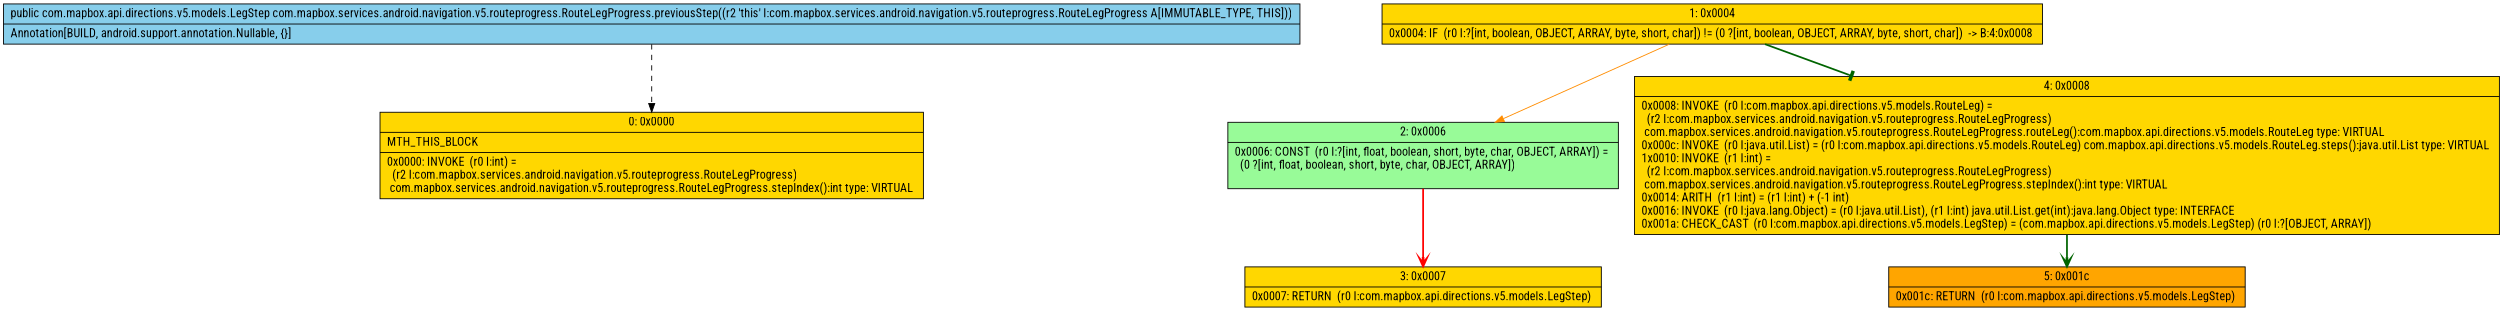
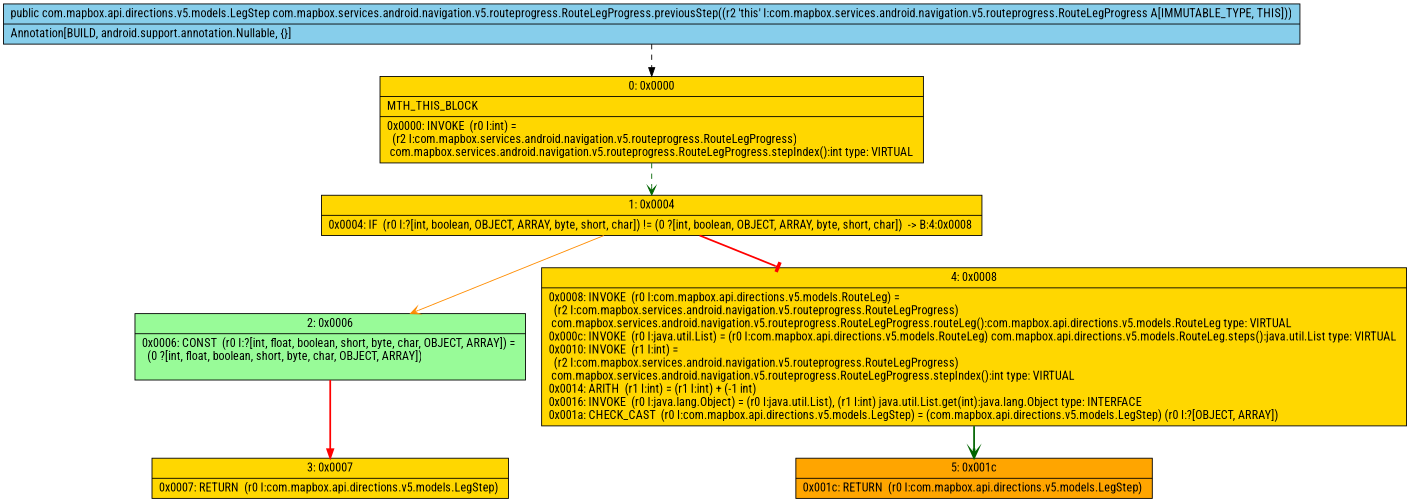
edge "1: 0x0004" -> "4: 0x0008": color darkgreen -> red
edge "1: 0x0004" -> "2: 0x0006": arrowhead normal -> vee
node "4: 0x0008": text "1x0010: INVOKE  (r1 I:int) =" -> "0x0010: INVOKE  (r1 I:int) ="
edge "0: 0x0000" -> "1: 0x0004": added
edge "2: 0x0006" -> "3: 0x0007": arrowhead vee -> normal
